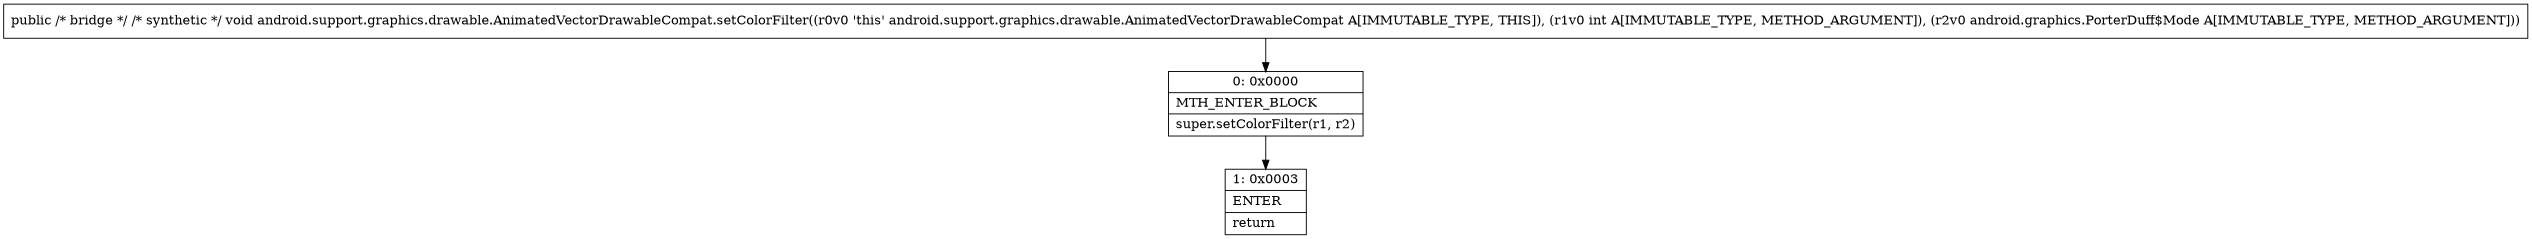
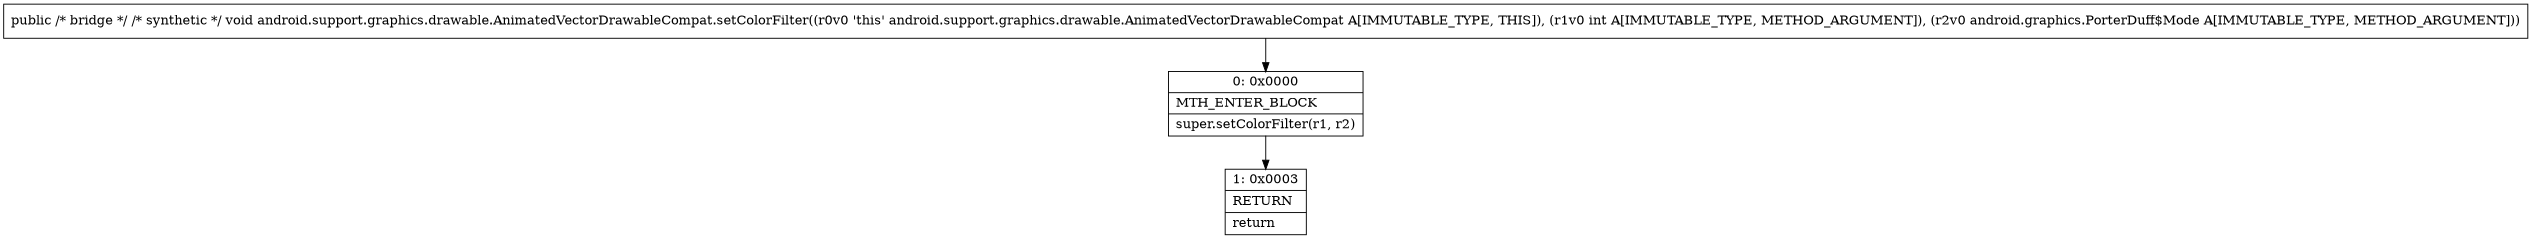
node "1: 0x0003": text "ENTER" -> "RETURN"
